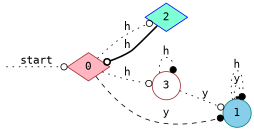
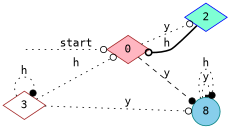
edge "0" -> "2": label "h" -> "y"
edge "0" -> "3": reversed
node "3": shape circle -> diamond
node "1": label "1" -> "8"
